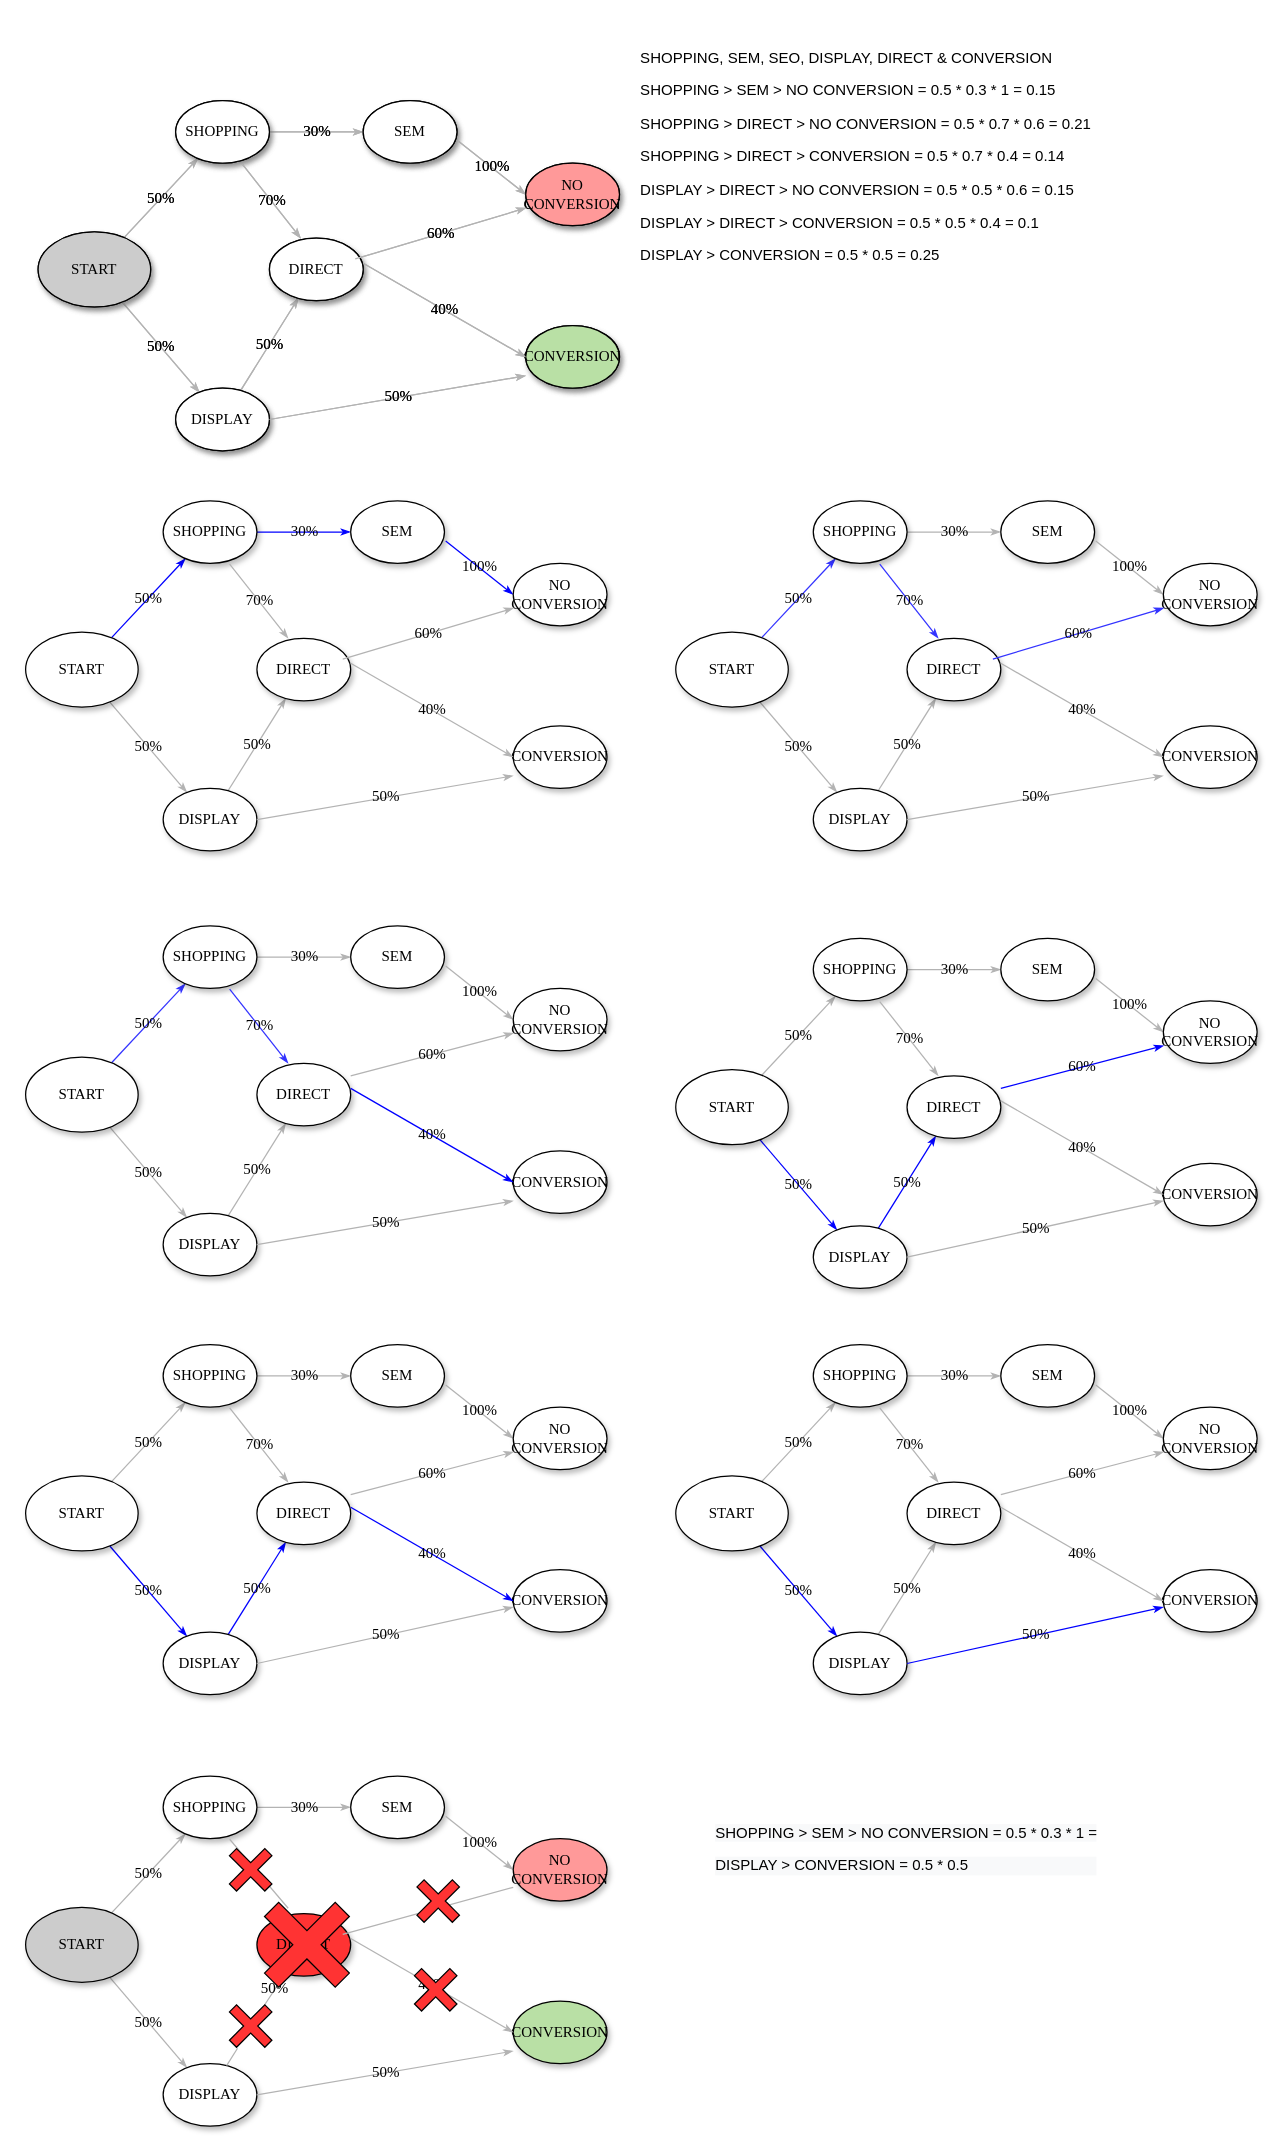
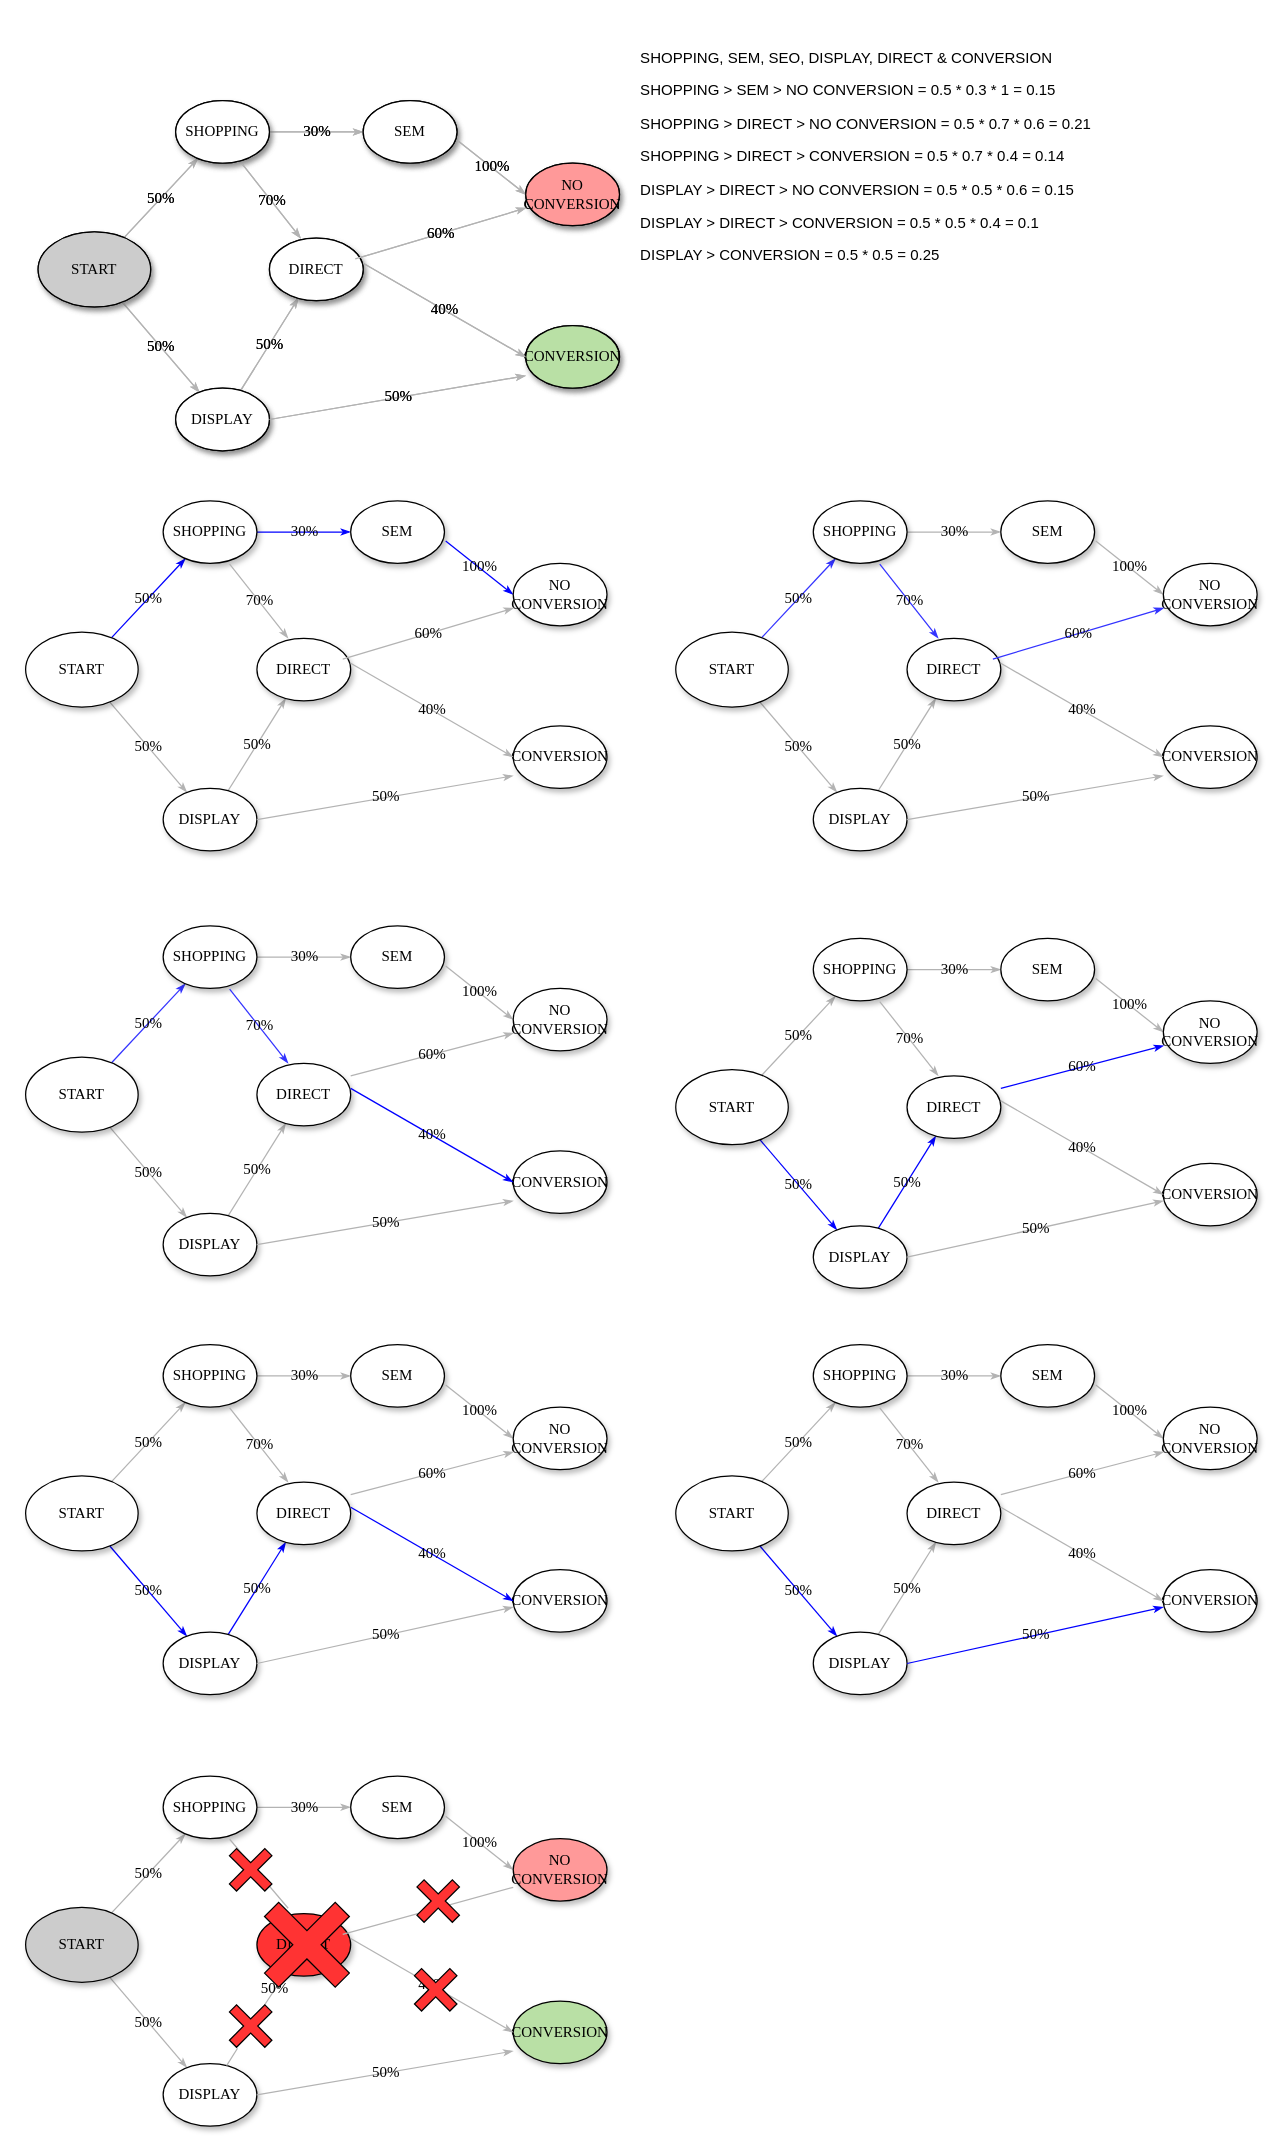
node "SHOPPING > SEM > NO CONVERSION = 0.5 * 0.3 * 1 = DISPLAY > CONVERSION = 0.5 * 0.5": removed
